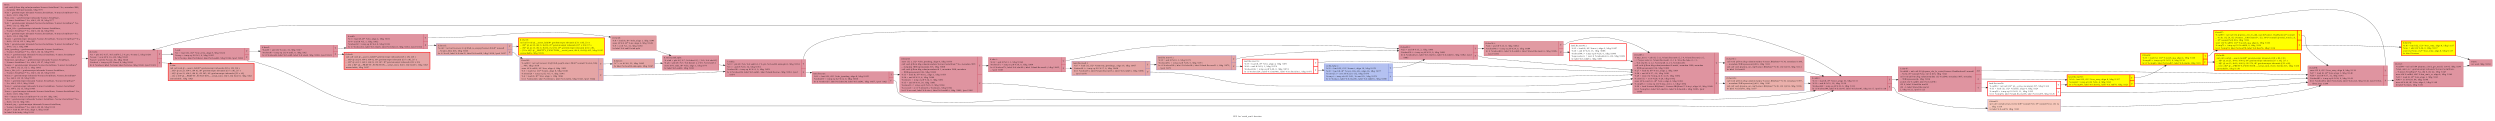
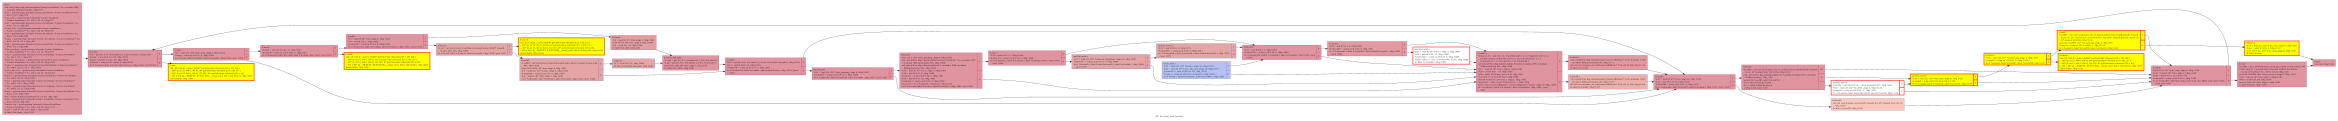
node "if.else8:": fillcolor #c5333470 -> yellow
node "land.lhs.true21.i:": removed
node "if.else:": fillcolor #c5333470 -> yellow
